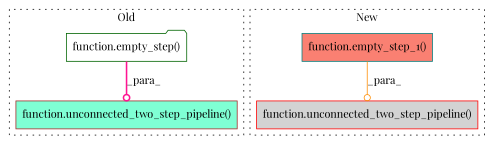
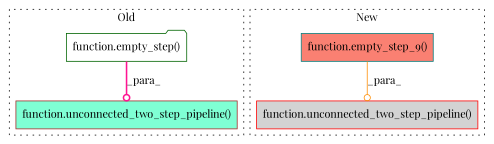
node "function.empty_step_1()": label "function.empty_step_1()" -> "function.empty_step_9()"
